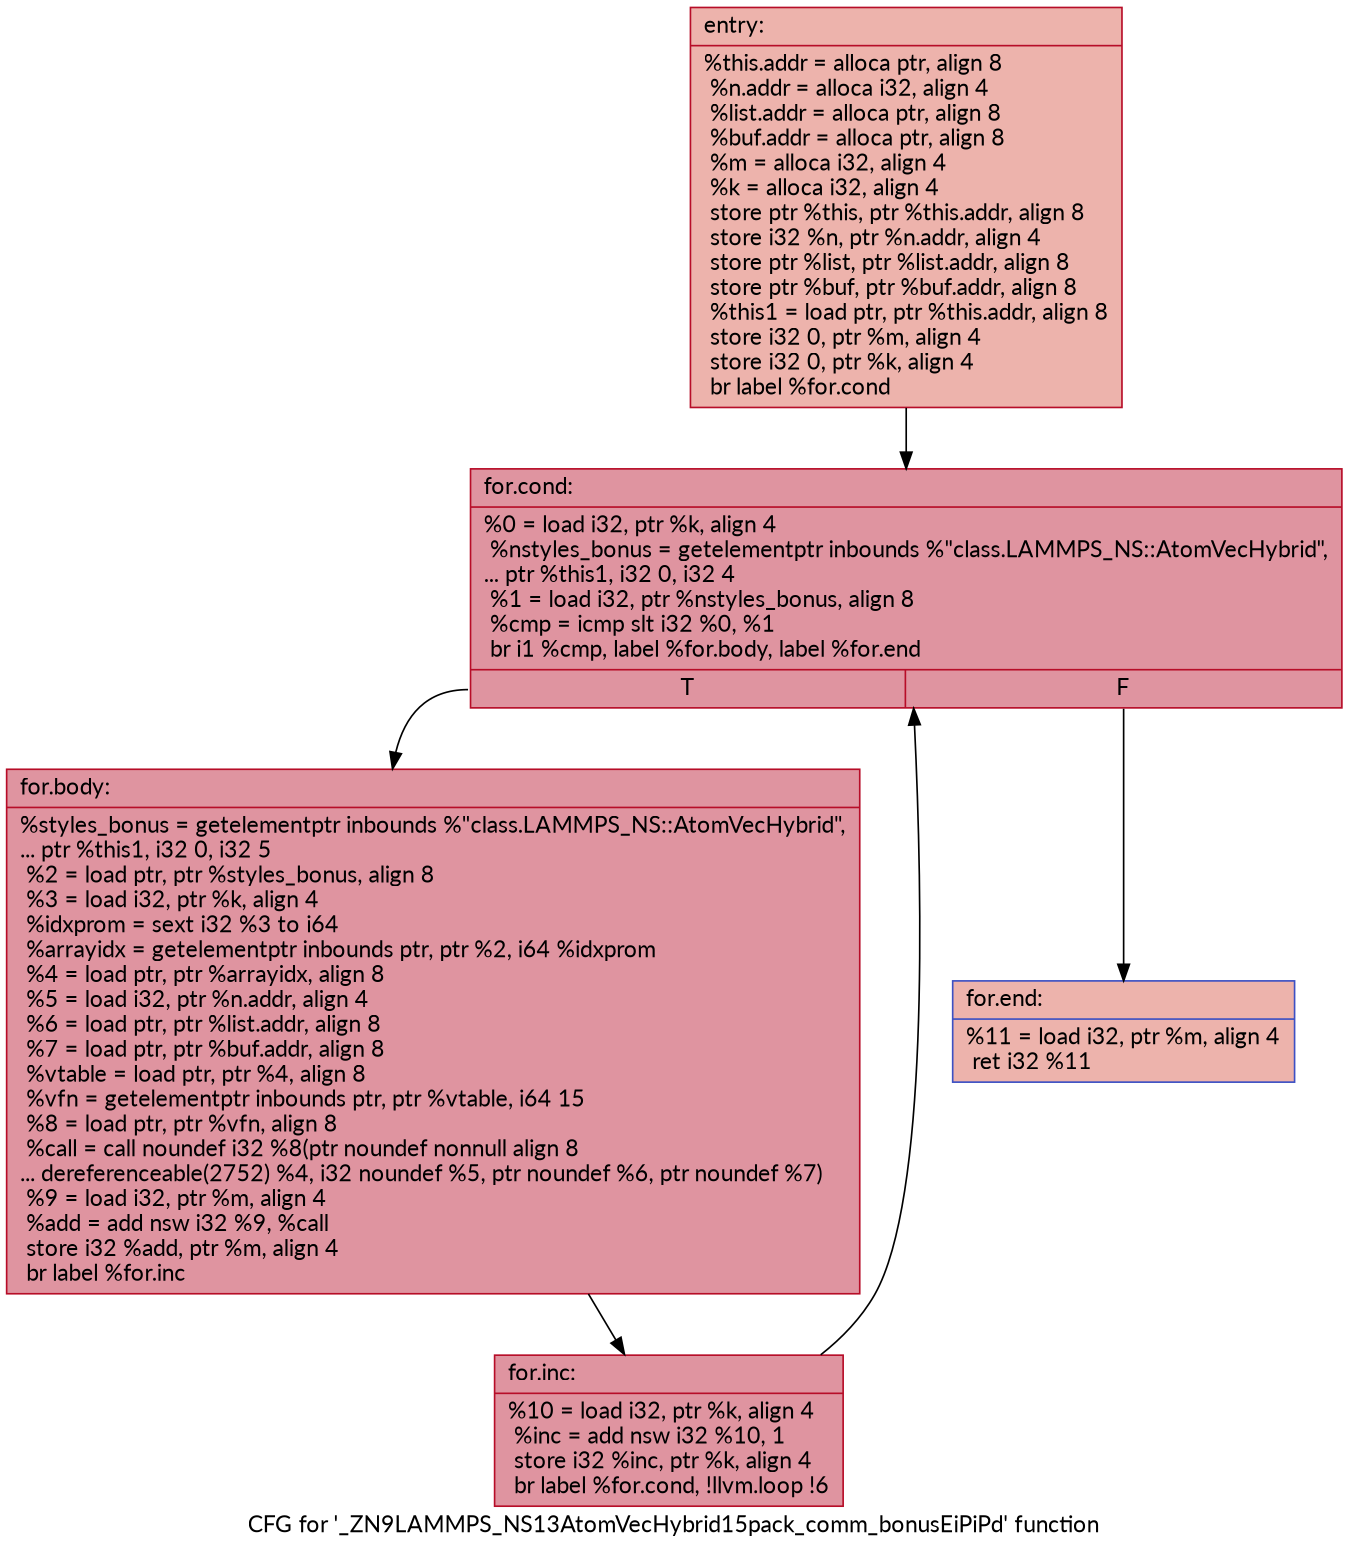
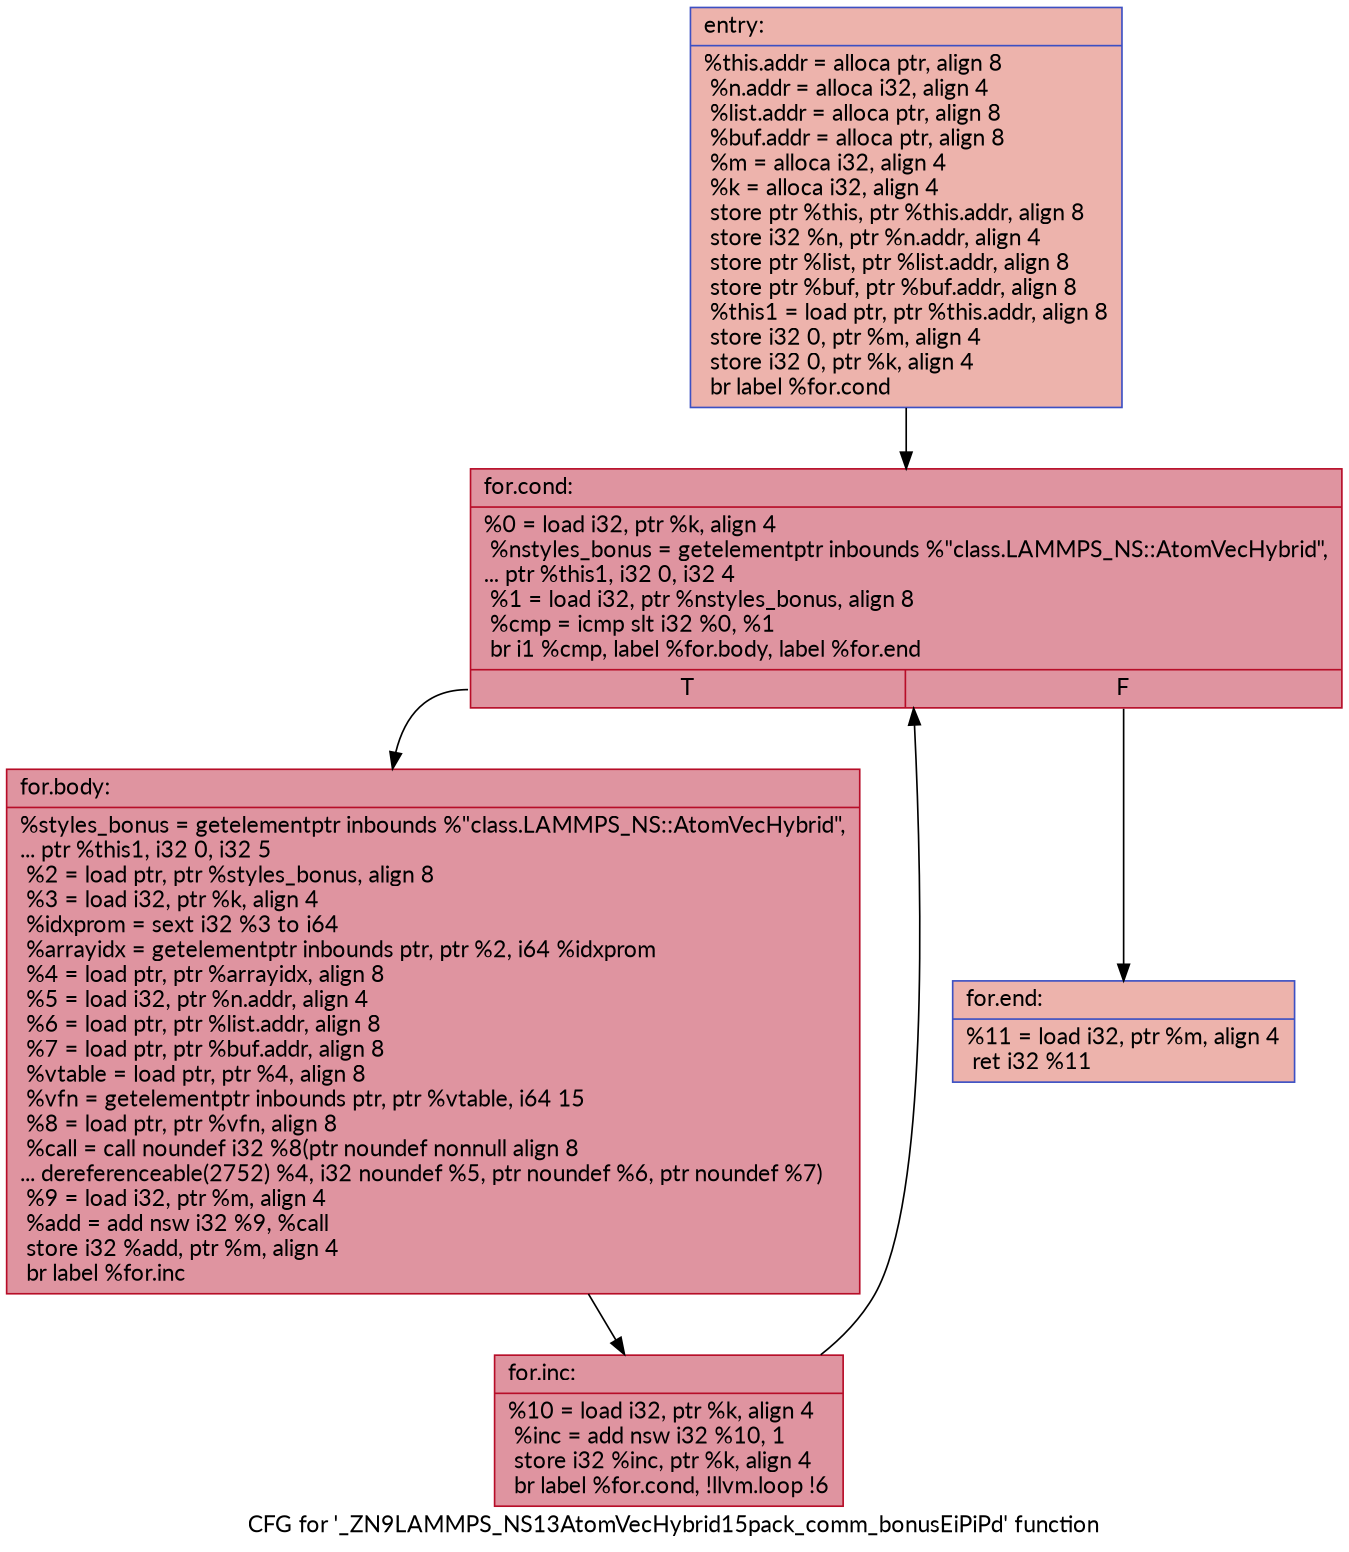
node "entry:": color #b70d28ff -> #3d50c3ff
